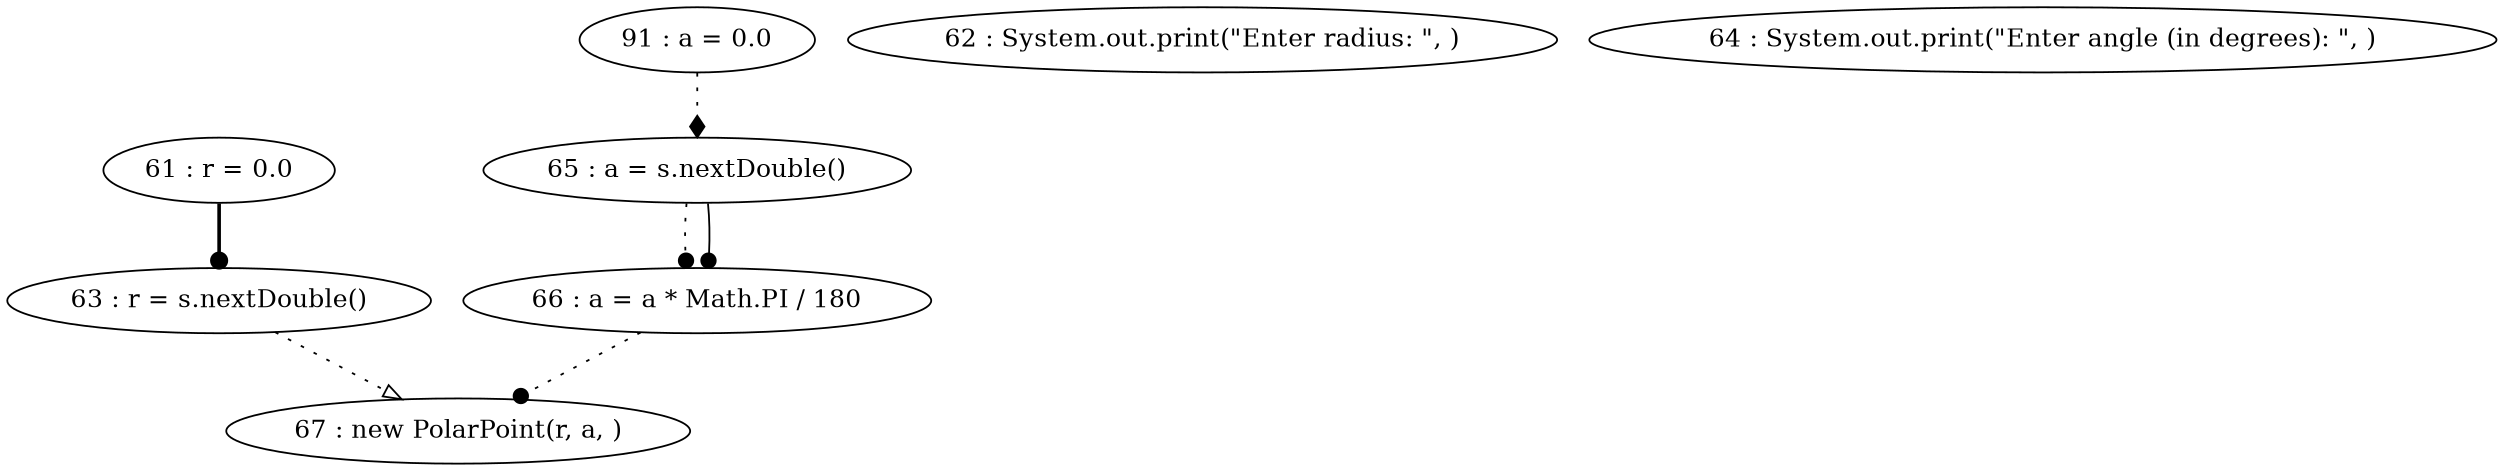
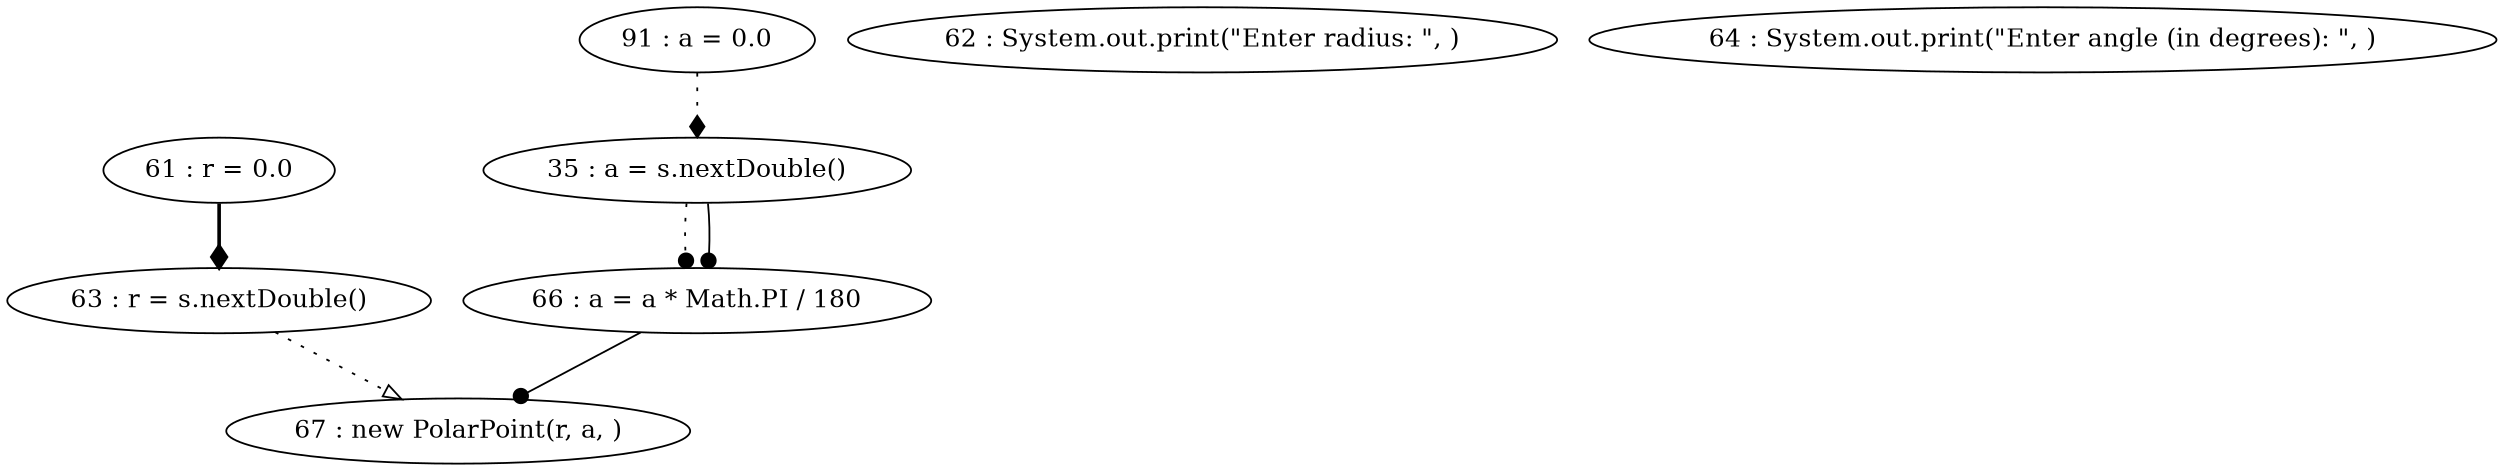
node "65 : a = s.nextDouble()": label "65 : a = s.nextDouble()" -> "35 : a = s.nextDouble()"
edge "61 : r = 0.0" -> "63 : r = s.nextDouble()": arrowhead dot -> diamond
edge "66 : a = a * Math.PI / 180" -> "67 : new PolarPoint(r, a, )": style dotted -> solid
